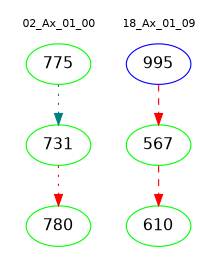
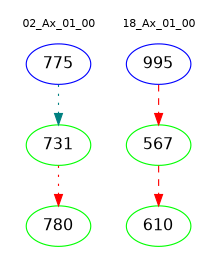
cluster "18_Ax_01_09": label "18_Ax_01_09" -> "18_Ax_01_00"
node "775": color green -> blue
